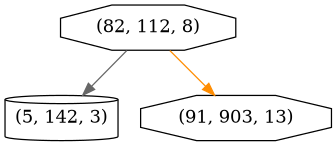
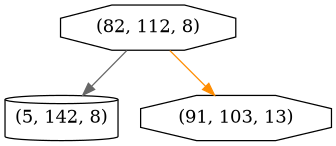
node "(5, 142, 3)": label "(5, 142, 3)" -> "(5, 142, 8)"
node "(91, 903, 13)": label "(91, 903, 13)" -> "(91, 103, 13)"
